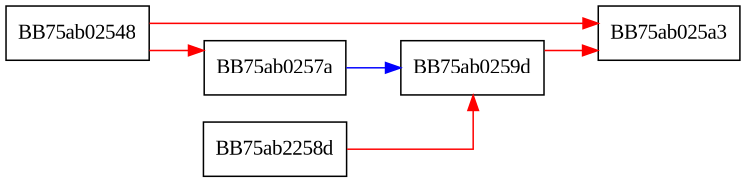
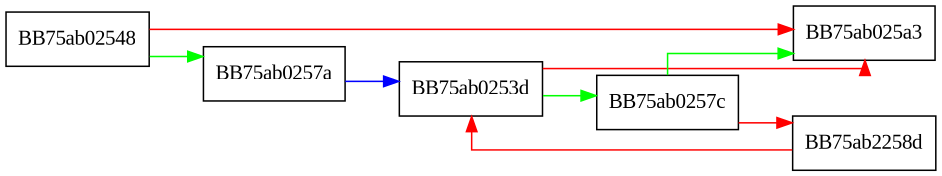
edge "BB75ab02548" -> "BB75ab0257a": color red -> green
node "BB75ab0259d": label "BB75ab0259d" -> "BB75ab0253d"
node "BB75ab0257c": added
